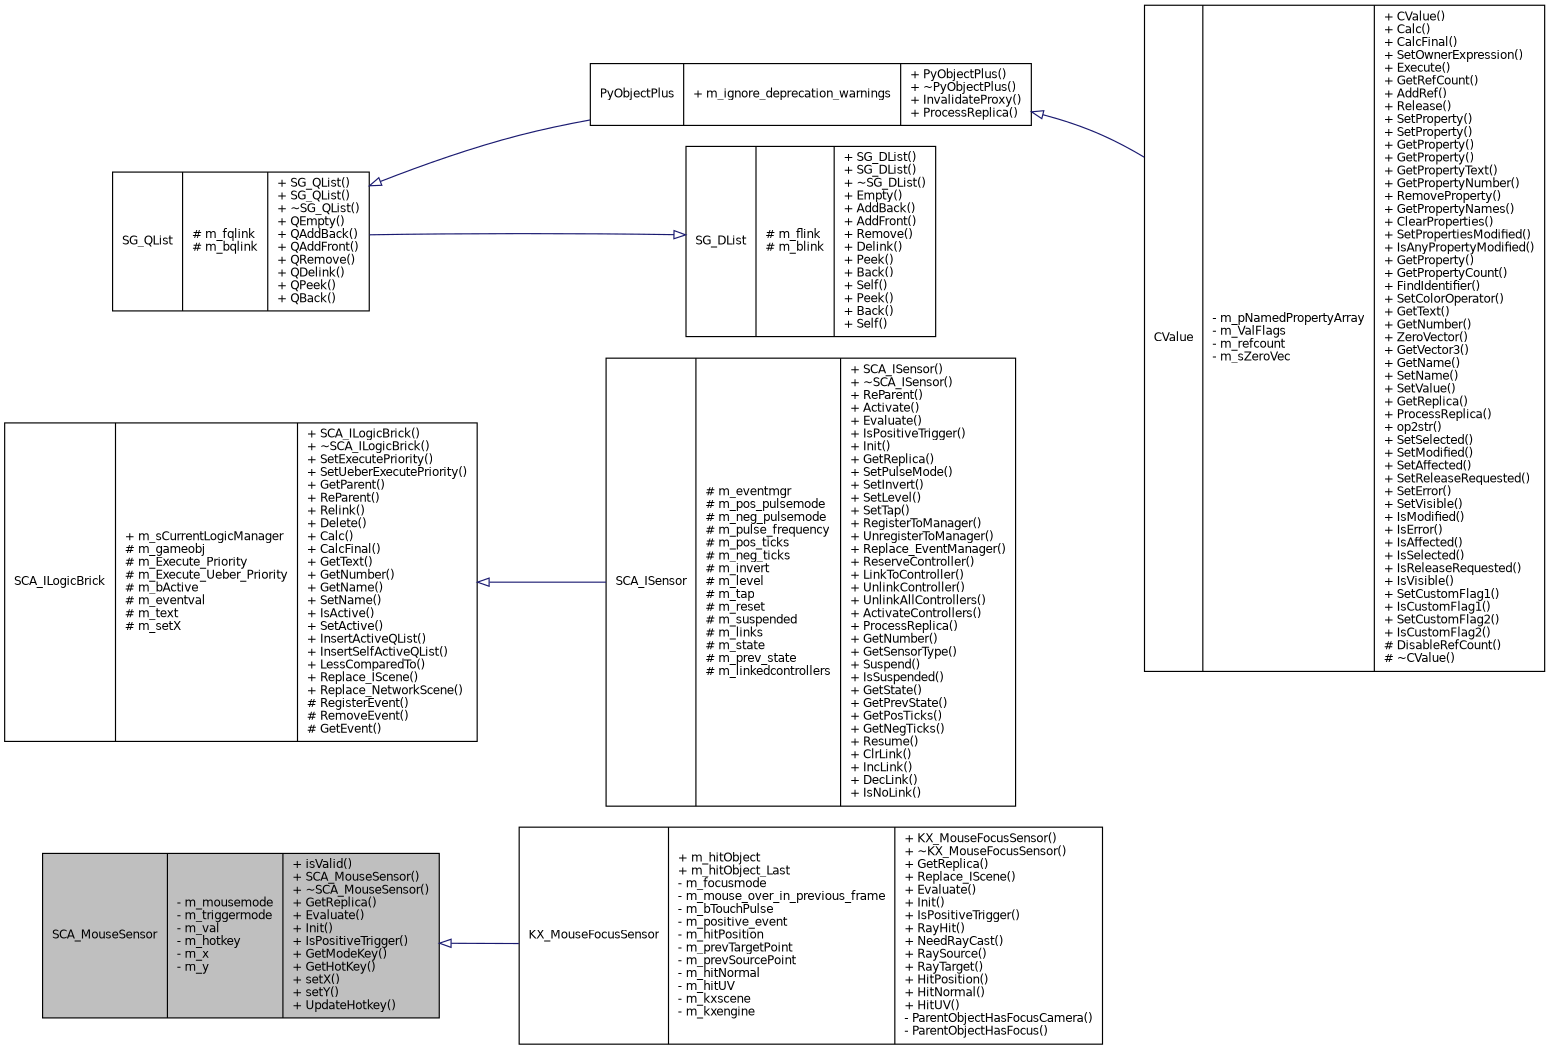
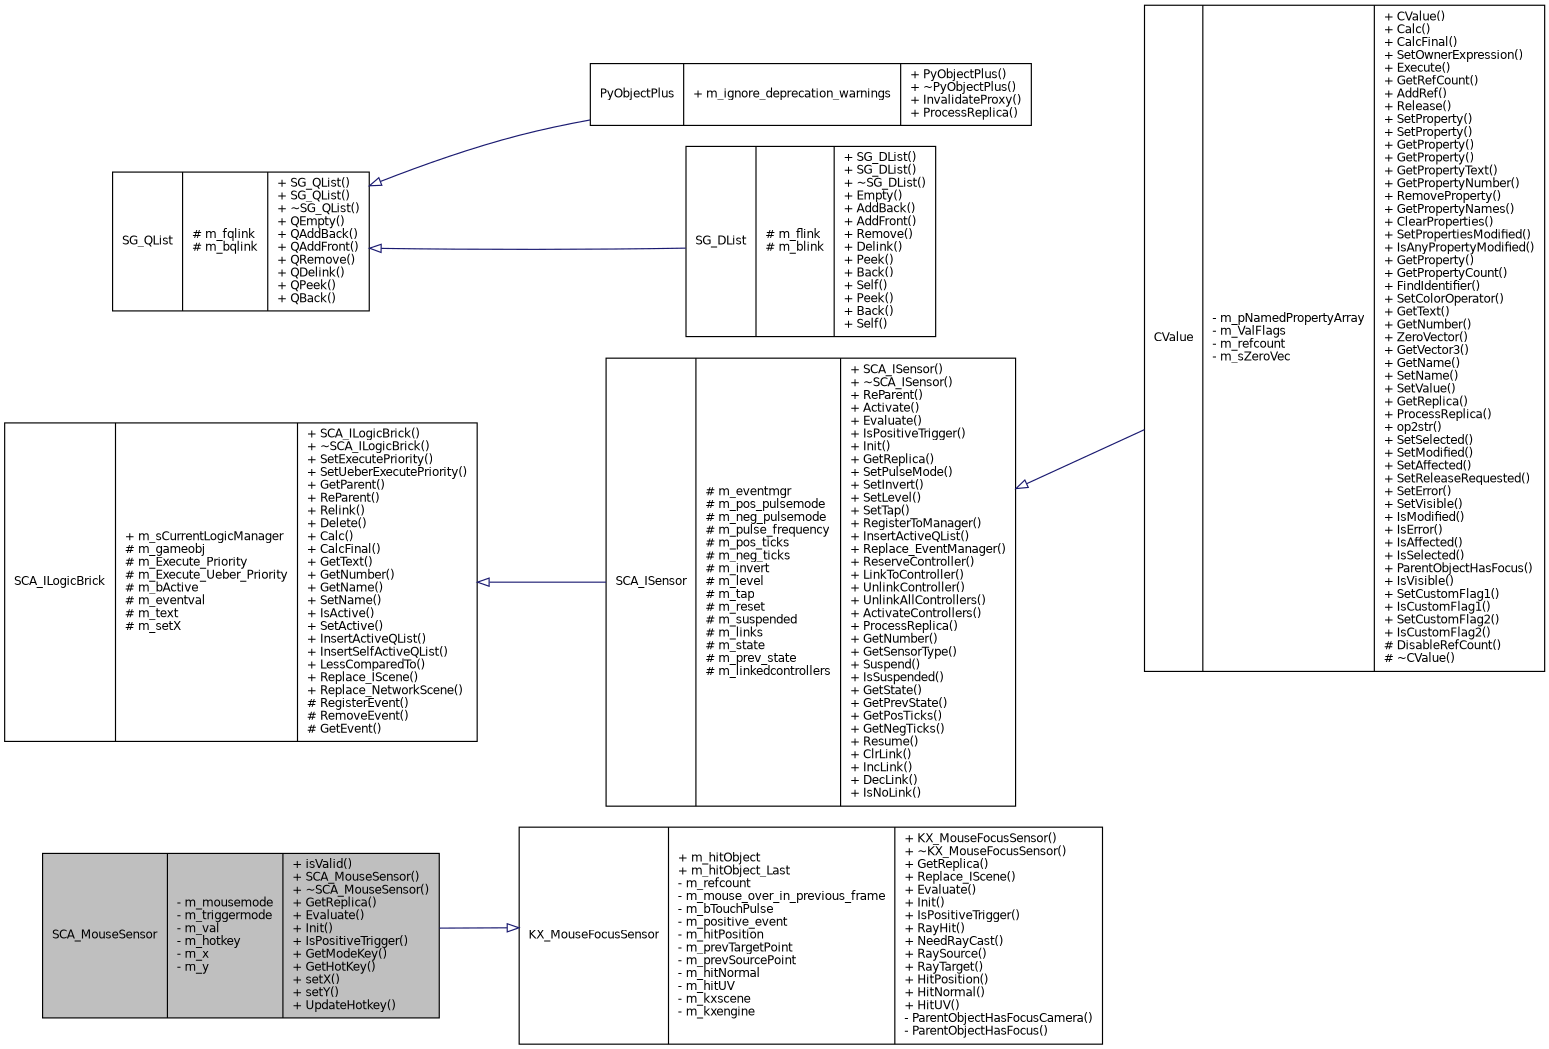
edge "CValue" -> "PyObjectPlus": now "CValue" -> "SCA_ISensor"
edge "SG_QList" -> "SG_DList": reversed
node "SCA_ISensor": text "+ UnregisterToManager()" -> "+ InsertActiveQList()"
node "CValue": text "+ IsReleaseRequested()" -> "+ ParentObjectHasFocus()"
node "KX_MouseFocusSensor": text "- m_focusmode" -> "- m_refcount"
edge "KX_MouseFocusSensor" -> "SCA_MouseSensor": reversed
